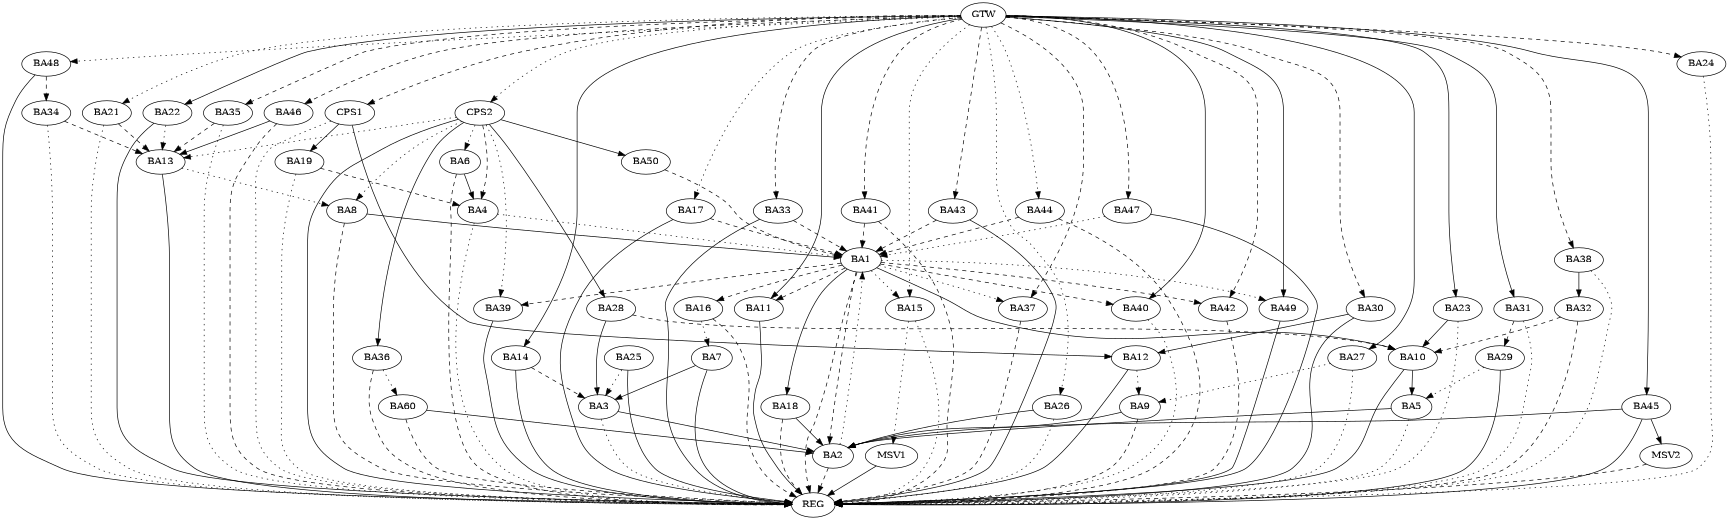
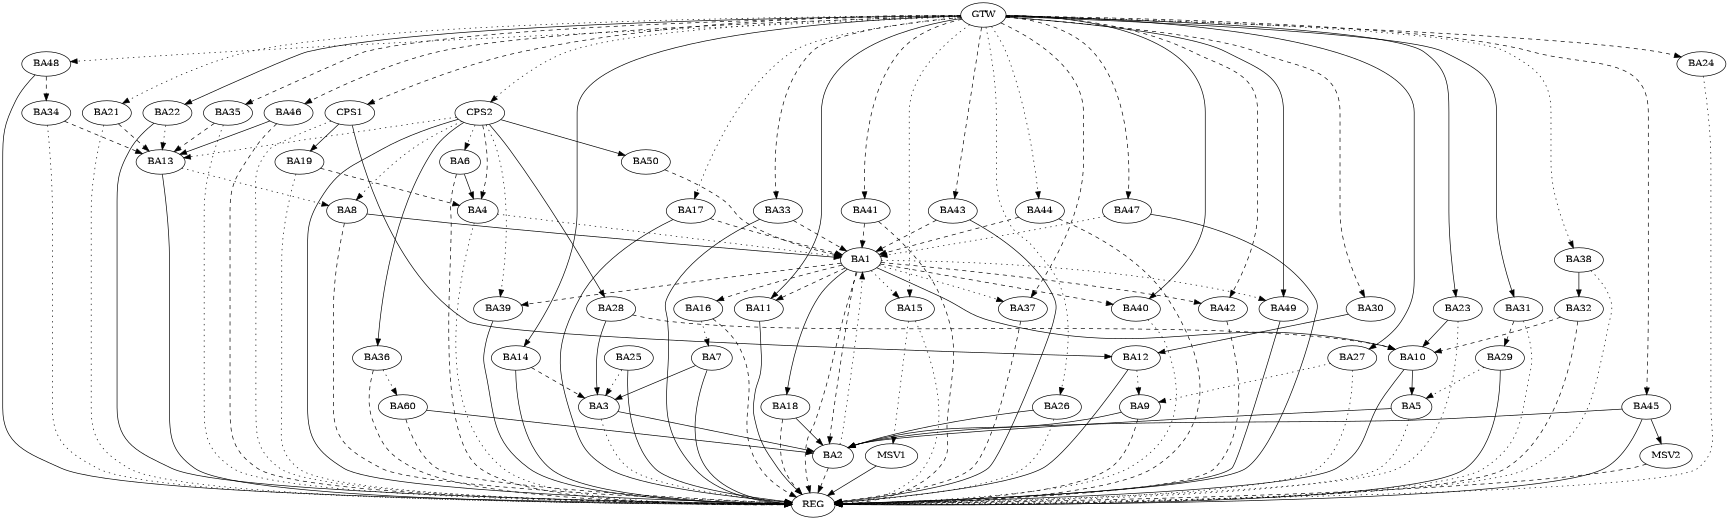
edge "GTW" -> "BA45": style solid -> dashed
edge "GTW" -> "BA38": style dashed -> dotted
edge "BA30" -> "REG": removed
